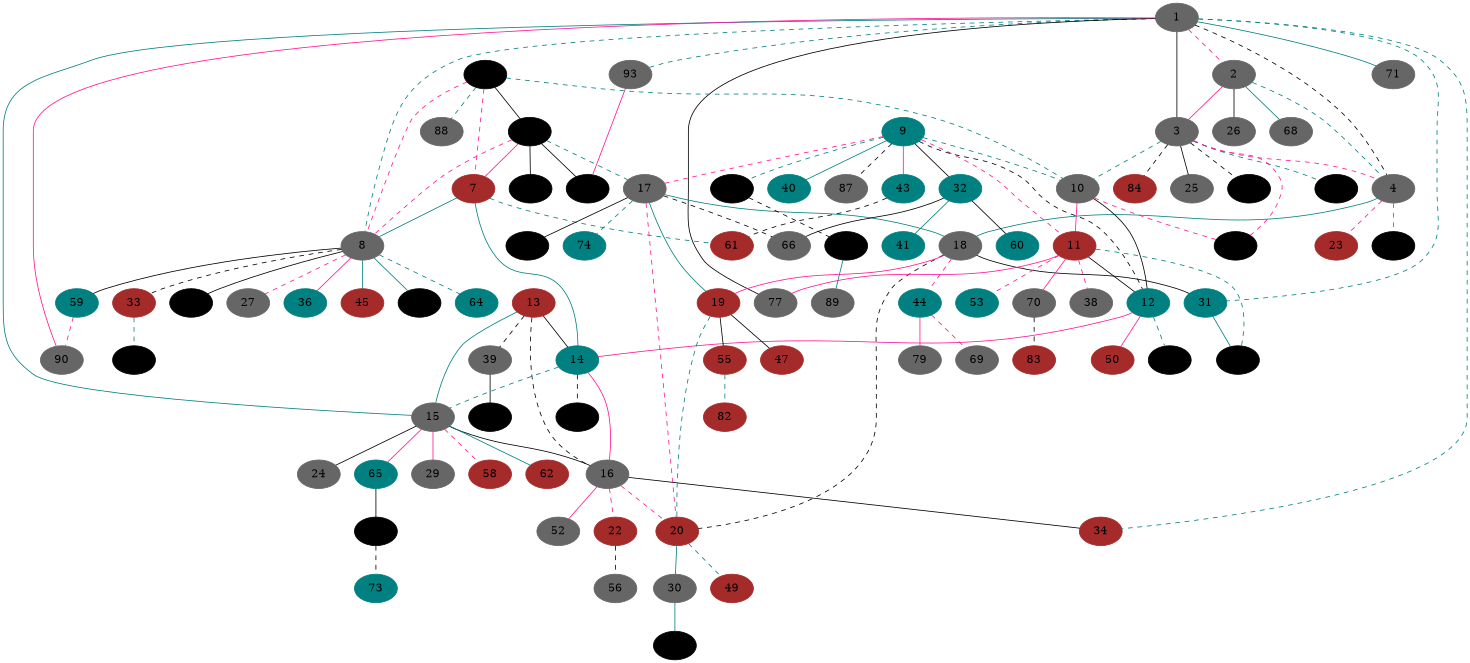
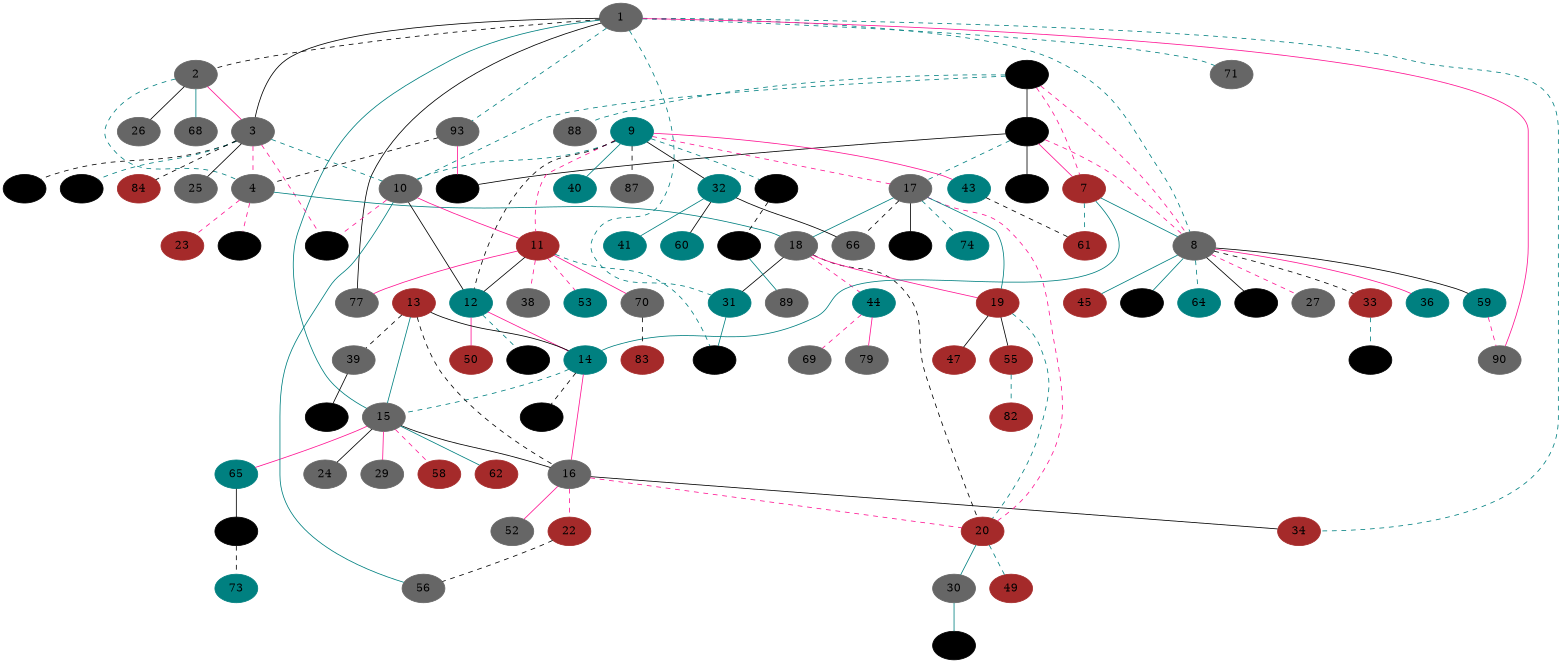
edge "1" -- "71": style solid -> dashed
edge "1" -- "2": color deeppink -> black
edge "1" -- "4": now "93" -- "4"
edge "10" -- "56": added
